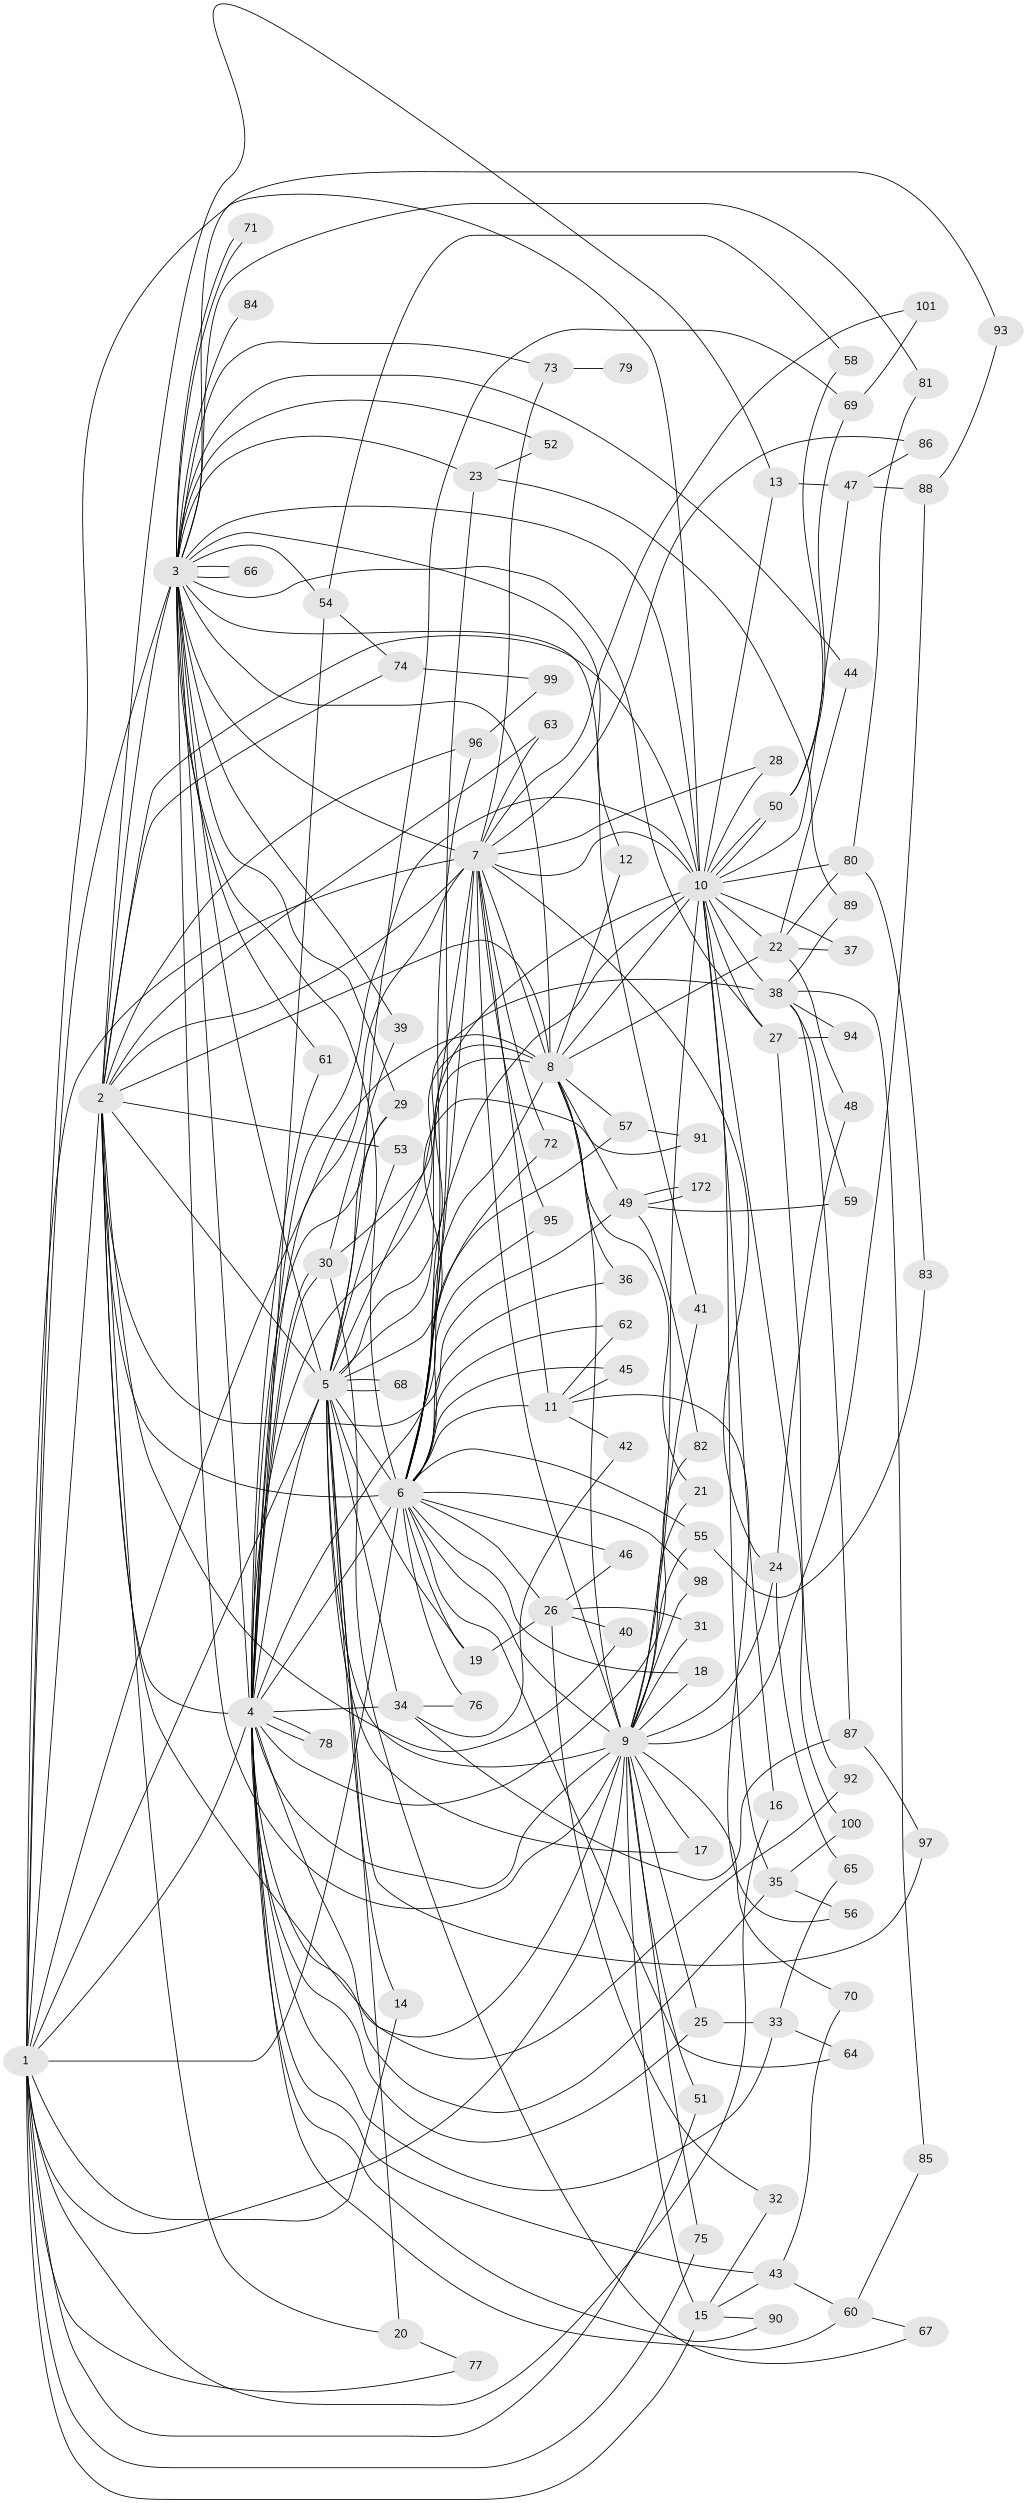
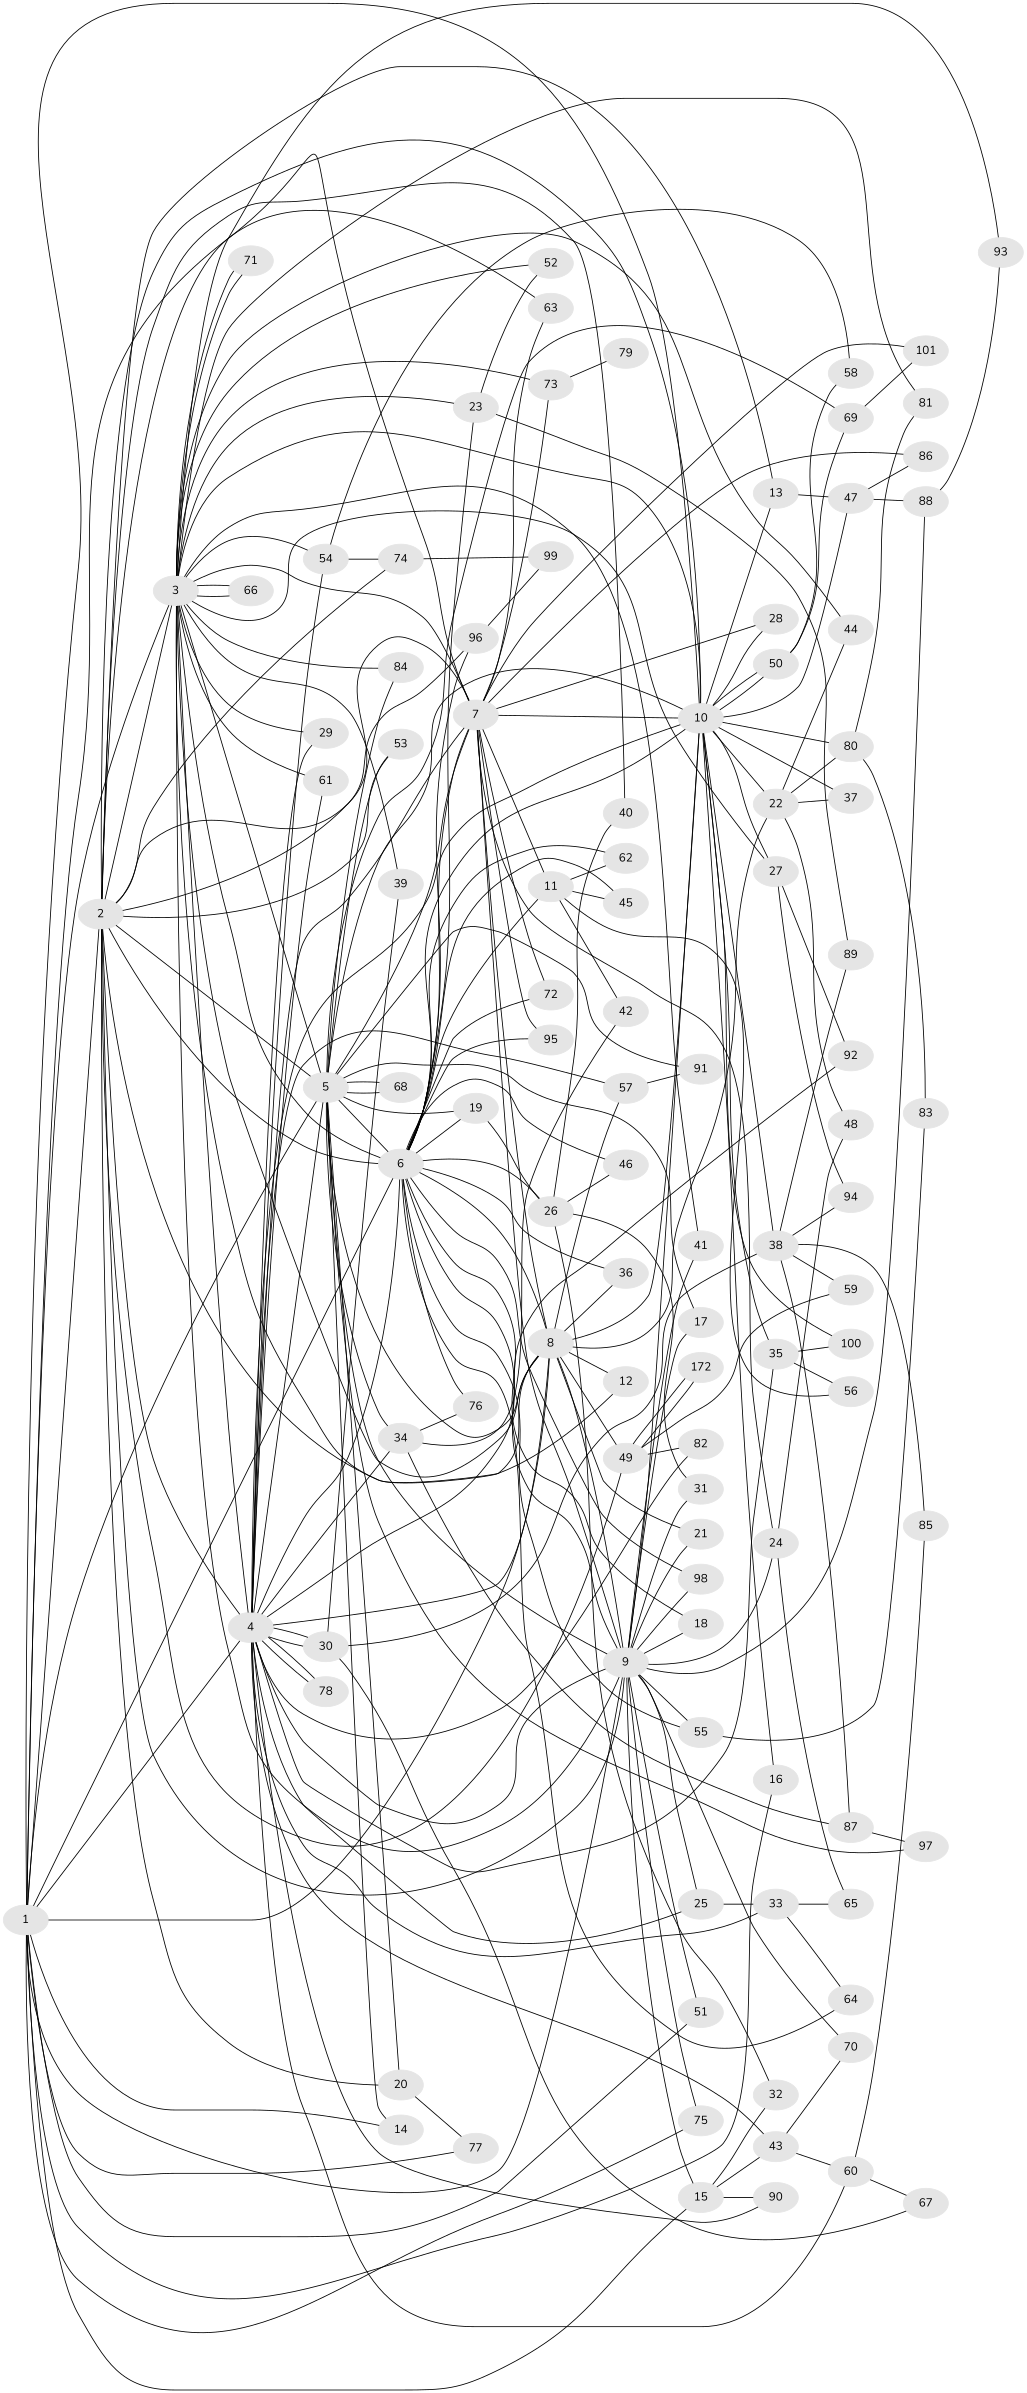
edge "29" -- "5": now "84" -- "5"
